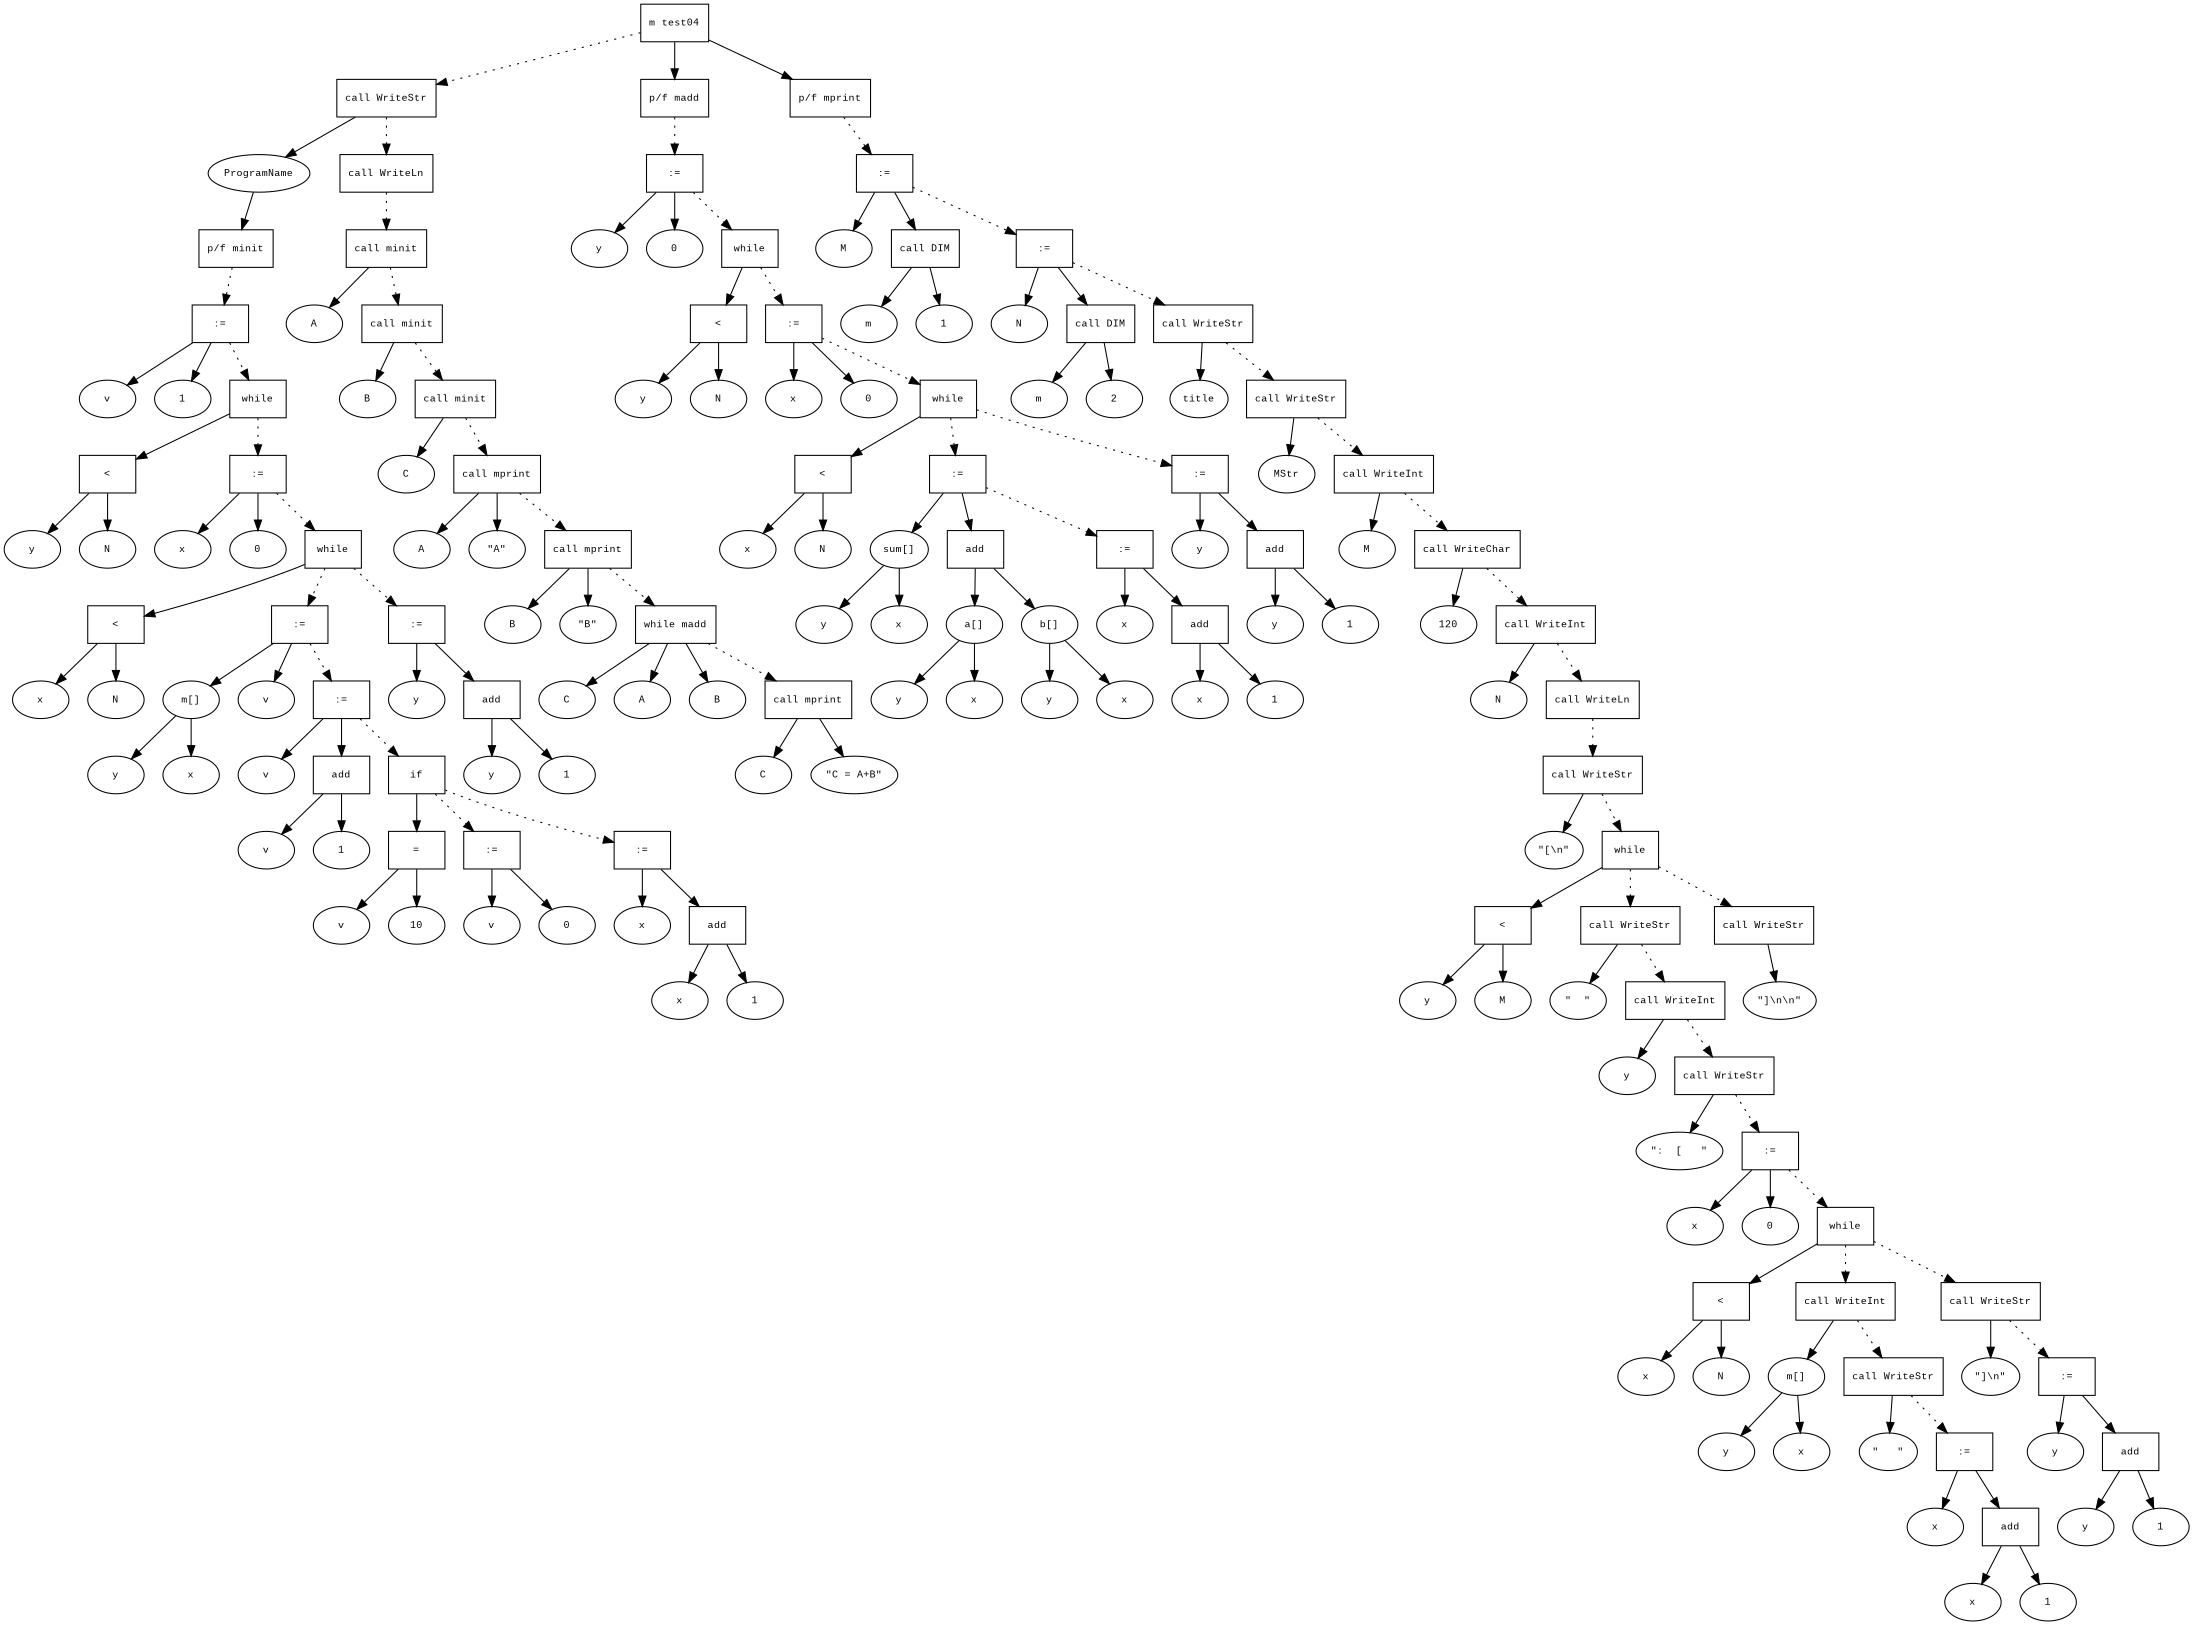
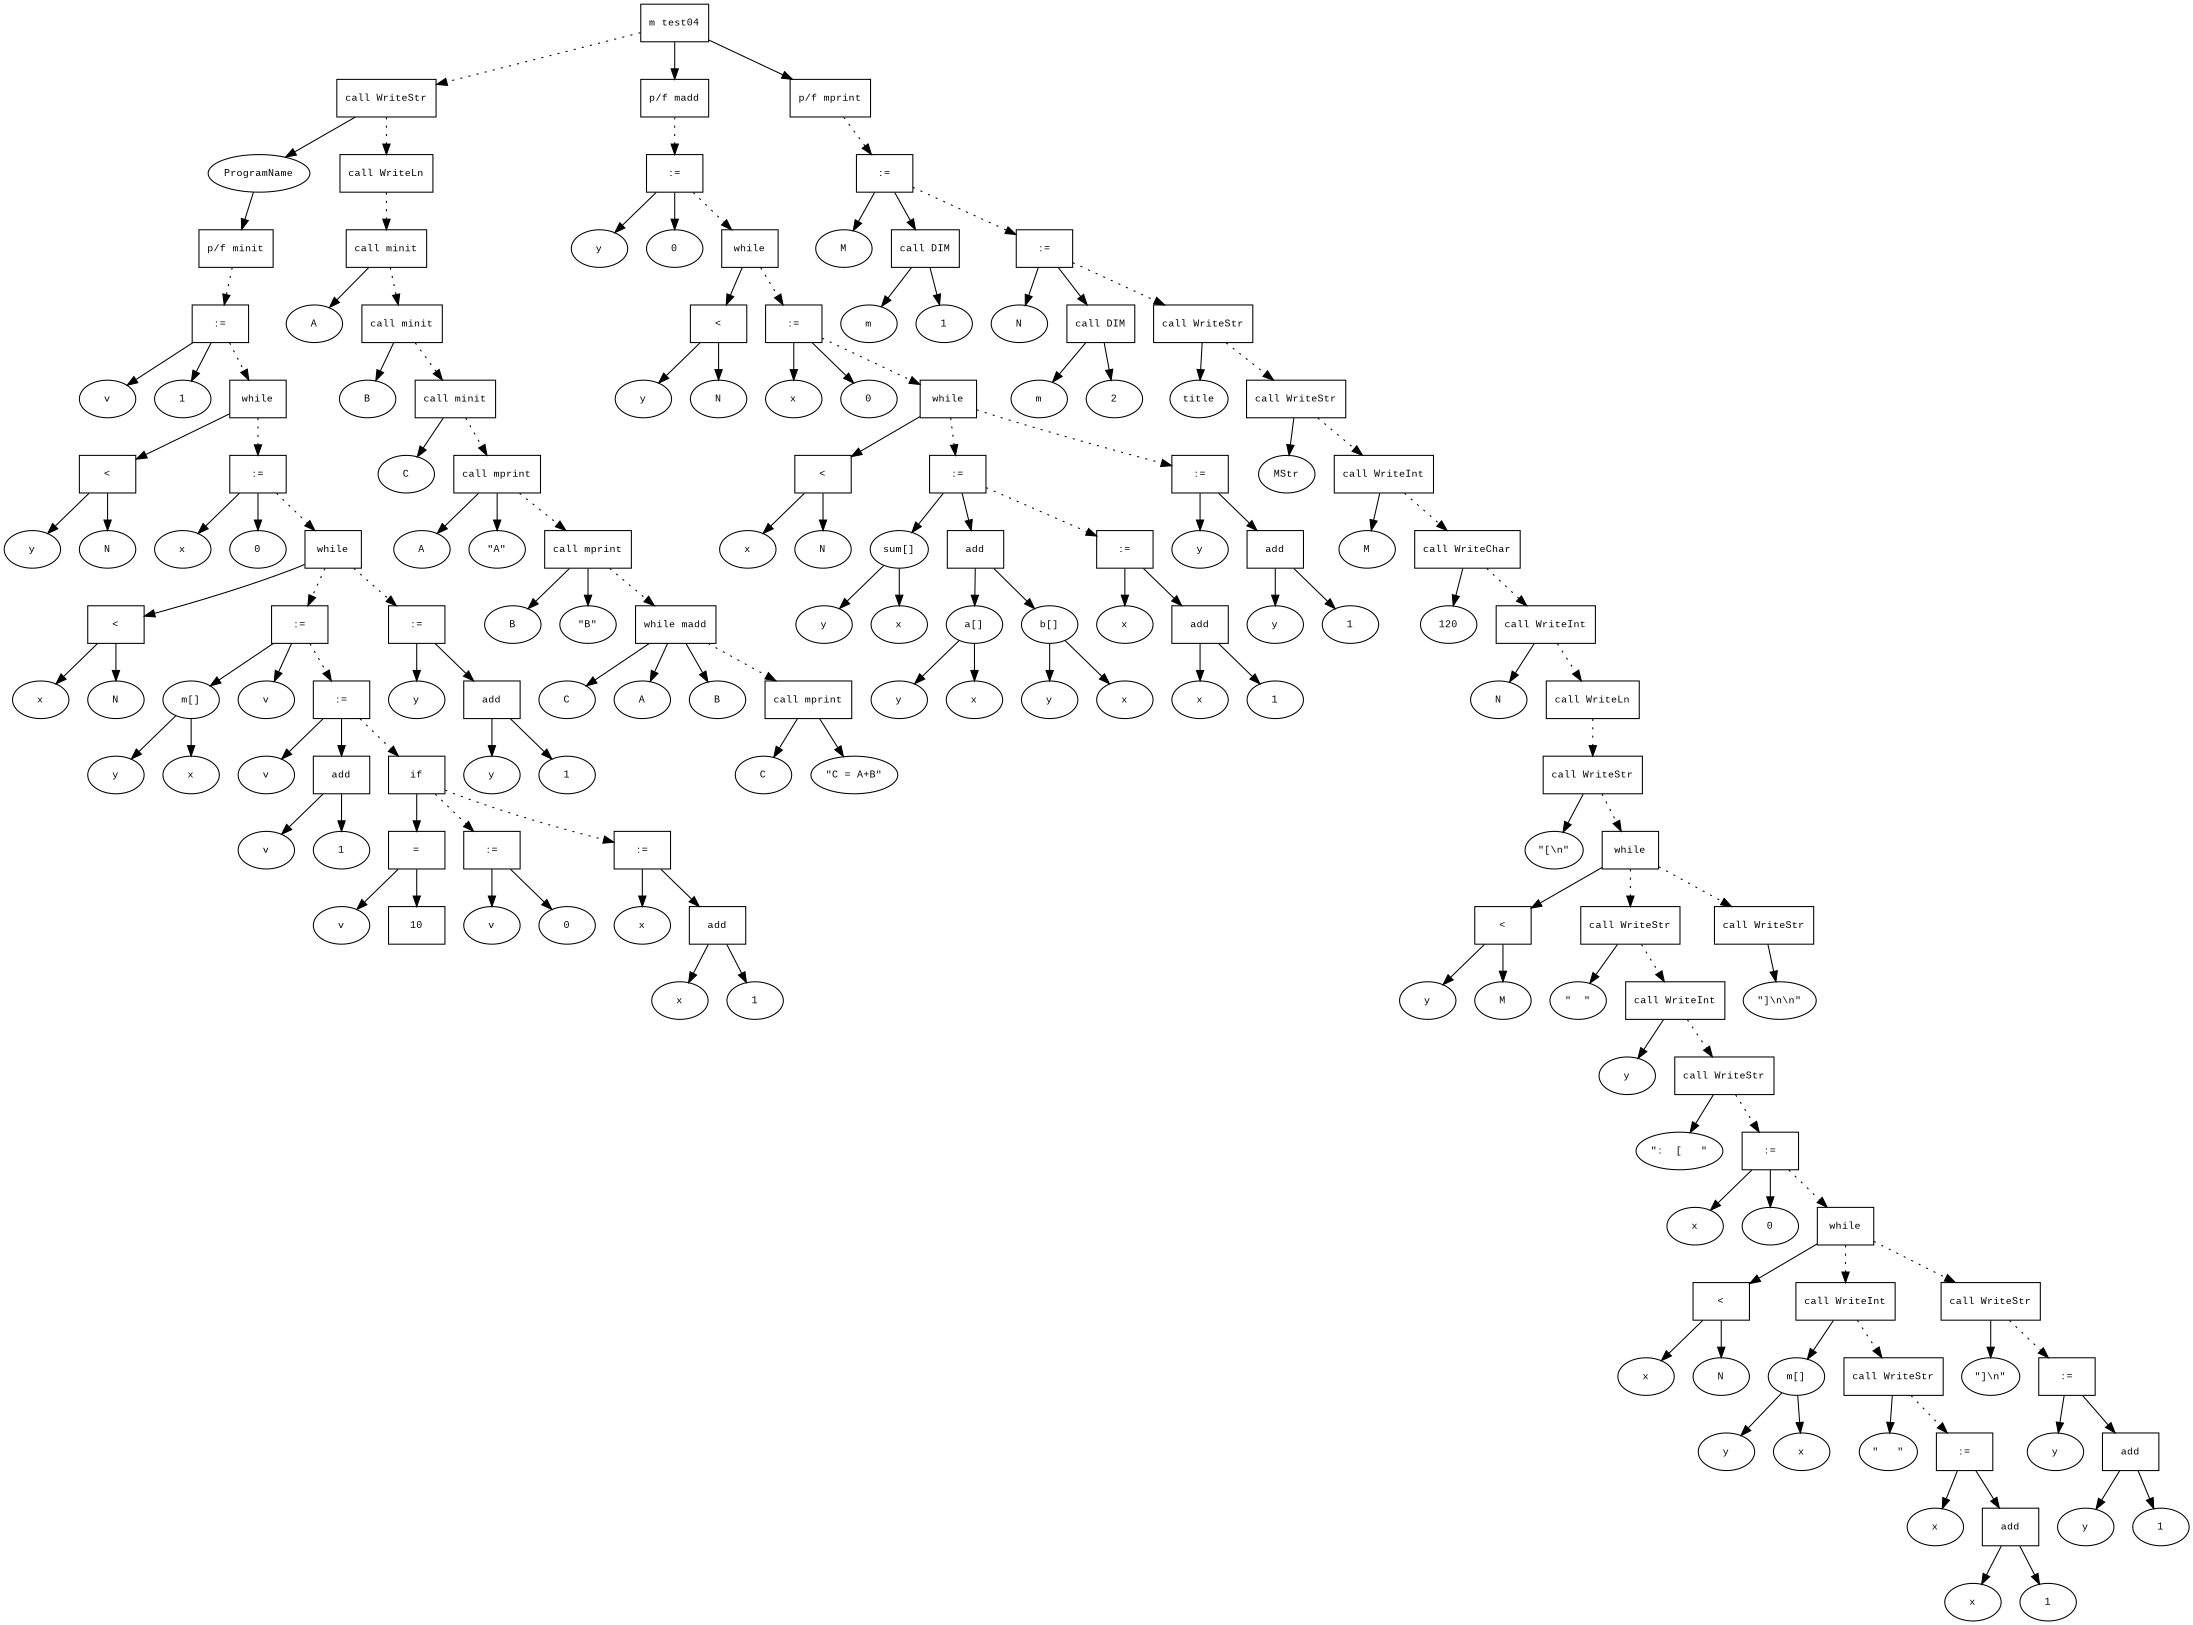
node "10": shape ellipse -> box
